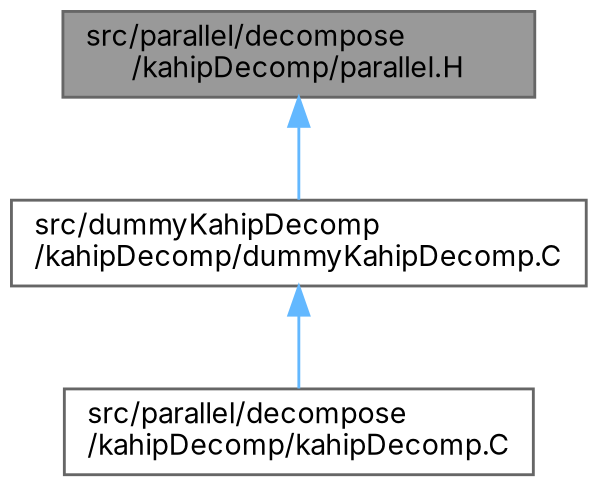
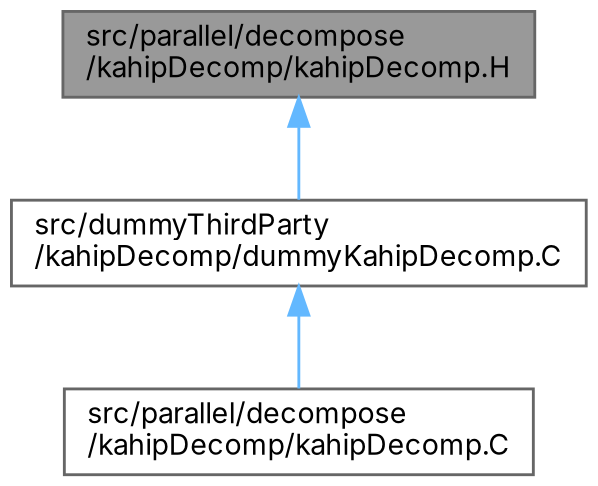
node "src/parallel/decompose /kahipDecomp/parallel.H": label "src/parallel/decompose /kahipDecomp/parallel.H" -> "src/parallel/decompose /kahipDecomp/kahipDecomp.H"
node "src/dummyKahipDecomp /kahipDecomp/dummyKahipDecomp.C": label "src/dummyKahipDecomp /kahipDecomp/dummyKahipDecomp.C" -> "src/dummyThirdParty /kahipDecomp/dummyKahipDecomp.C"
